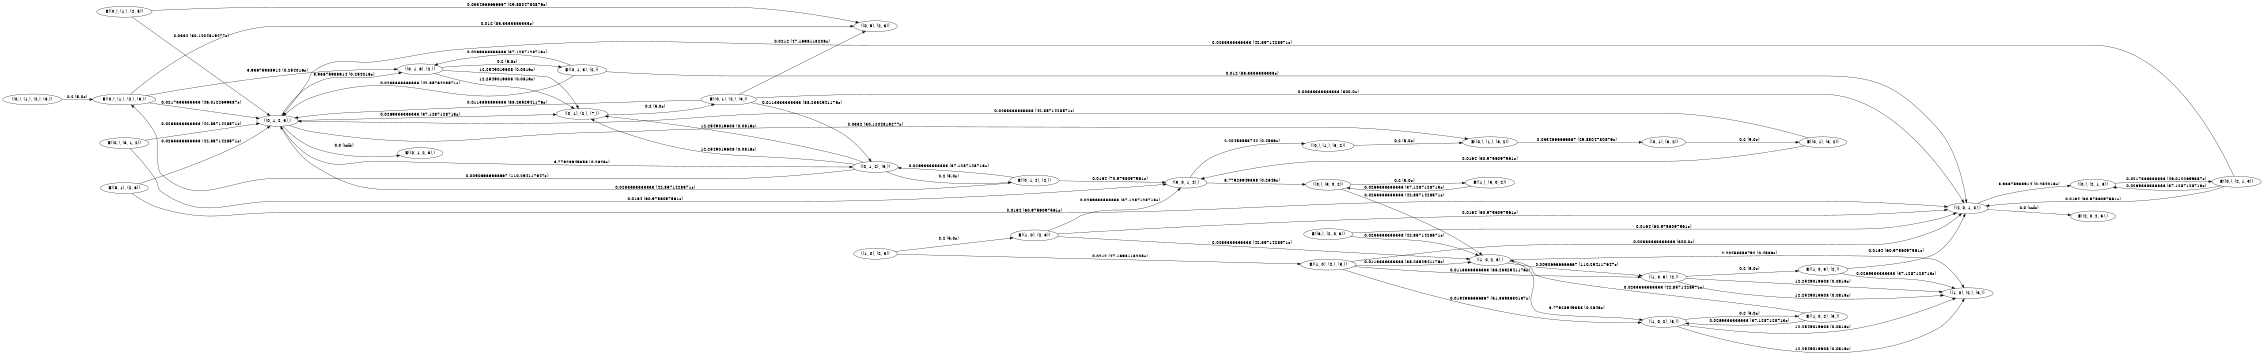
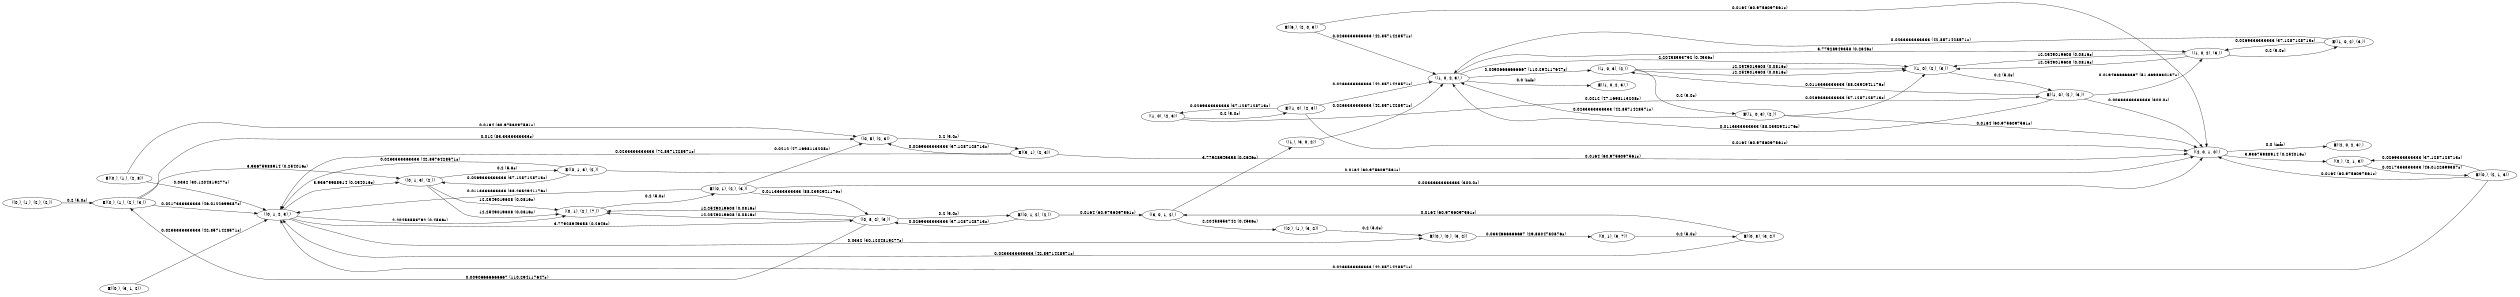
edge "E((0,), (1,), (2, 8))" -> "((0, 5), (2, 3))": label "0.0334666666667 (29.8804780876s)" -> "0.0164 (60.9756097561s)"
edge "E((0, 1, 3), (2,))" -> "((2, 0, 1, 0),)": label "0.012 (83.3333333333s)" -> "0.0164 (60.9756097561s)"
edge "((1, 0), (2,), (3,))" -> "E((1, 0), (2,), (3,))": added, label "0.2 (5.0s)"
node "E((1, 0, 2, 3),)": added
node "((0,), (1,), (2,), (3,))": label "((0,), (1,), (2,), (3,))" -> "((0,), (1,), (2,), (2,))"
edge "((0, 1, 2, 3),)" -> "((0, 1), (2,), (7,))": label "0.0269333333333 (37.1287128713s)" -> "2.20458553792 (0.4536s)"
edge "E((1, 0, 3), (2,))" -> "((1, 0, 2, 3),)": added, label "0.0233333333333 (42.8571428571s)"
edge "((0, 5), (2, 3))" -> "E((5, 1), (2, 3))": added, label "0.2 (5.0s)"
edge "E((5, 1), (2, 3))" -> "((0, 1, 2, 3),)": label "0.0233333333333 (42.8571428571s)" -> "0.0233333333333 (72.8571428571s)"
node "E((0,), (1,), (3, 2))": label "E((0,), (1,), (3, 2))" -> "E((0,), (0,), (3, 2))"
node "((0, 1), (3, 2))": label "((0, 1), (3, 2))" -> "((0, 1), (3, 7))"
node "E((0, 1), (3, 2))": label "E((0, 1), (3, 2))" -> "E((0, 8), (3, 2))"
edge "E((5, 1), (2, 3))" -> "((0, 5), (2, 3))": added, label "0.0269333333333 (37.1287128713s)"
node "E((0, 1, 2, 3),)": removed
node "((0, 1, 2), (3,))": label "((0, 1, 2), (3,))" -> "((0, 8, 2), (3,))"
edge "E((0, 1, 2), (2,))" -> "((3, 0, 1, 2),)": label "0.0164 (70.9756097561s)" -> "0.0164 (60.9756097561s)"
node "E((1,), (3, 0, 2))": removed
node "((0,), (3, 0, 2))": label "((0,), (3, 0, 2))" -> "((1,), (3, 0, 2))"
edge "E((0, 1, 2), (2,))" -> "((0, 1, 2, 3),)": removed, label "0.0233333333333 (42.8571428571s)"
edge "E((0,), (3, 1, 2))" -> "((3, 0, 1, 2),)": removed, label "0.0164 (60.9756097561s)"
edge "E((1, 0), (2, 3))" -> "((3, 0, 1, 2),)": now "E((1, 0), (2, 3))" -> "((1, 0), (2, 3))"
